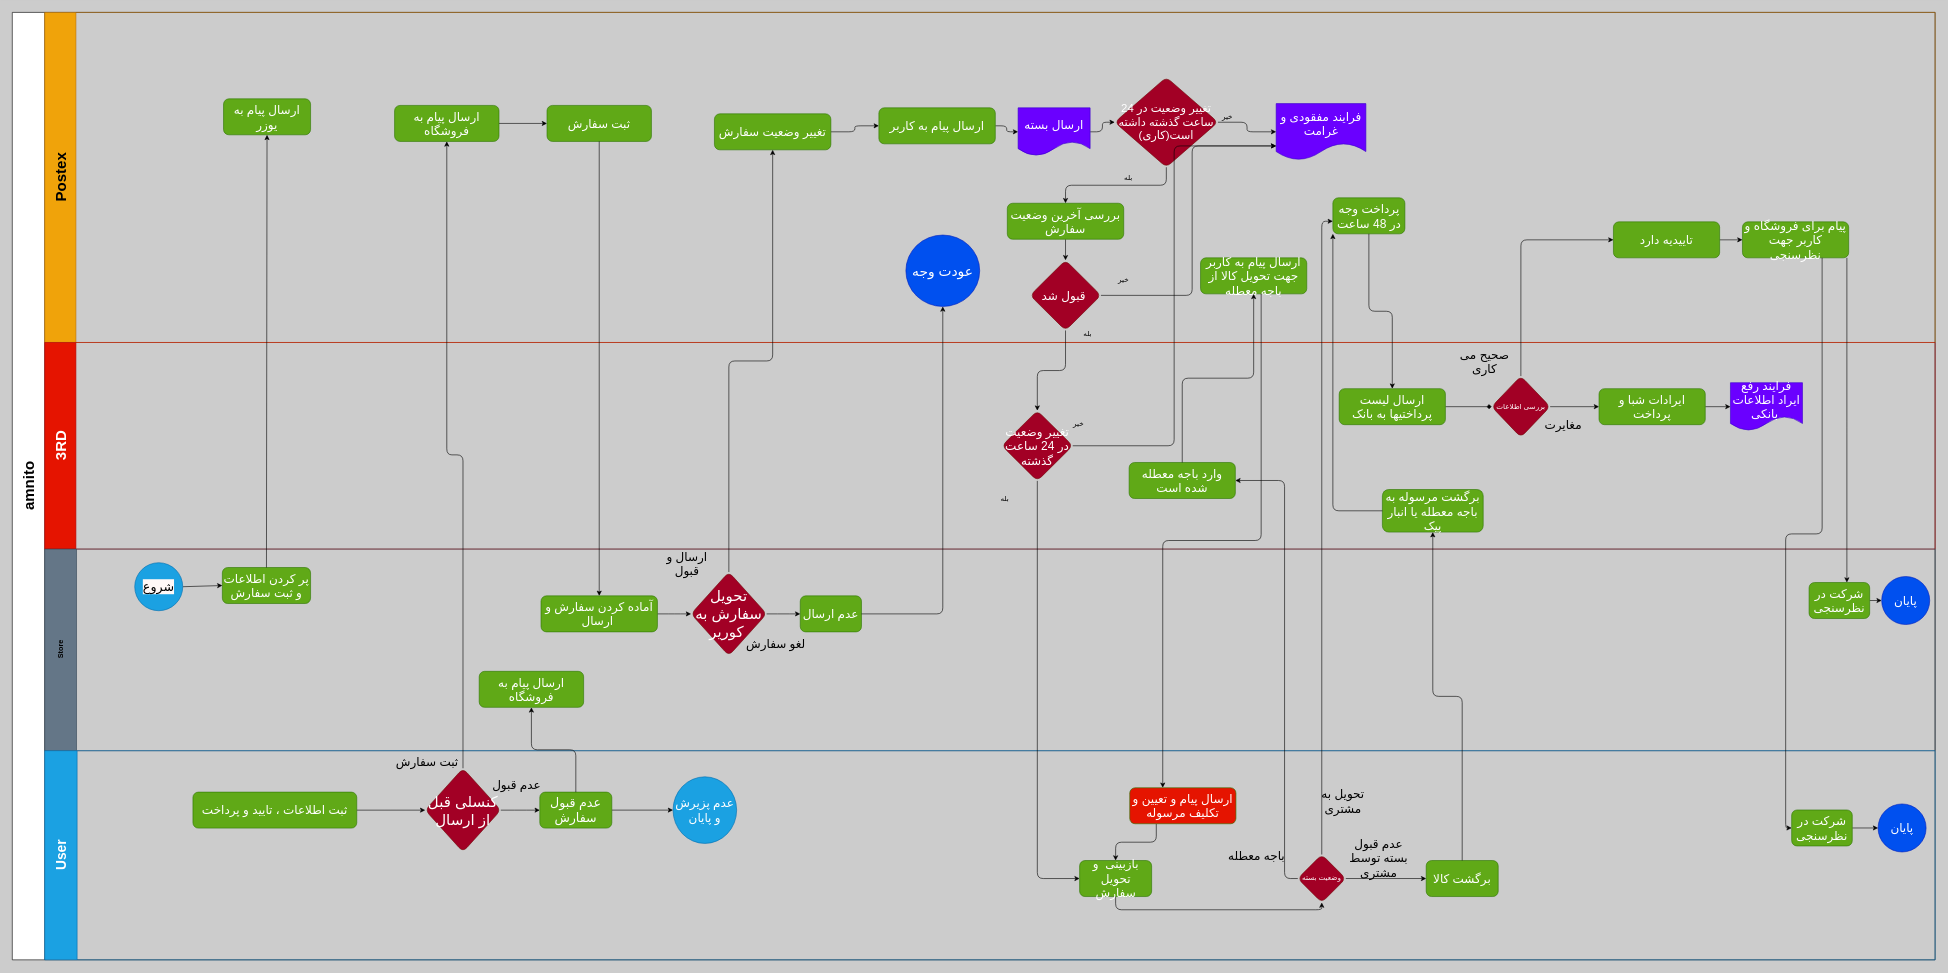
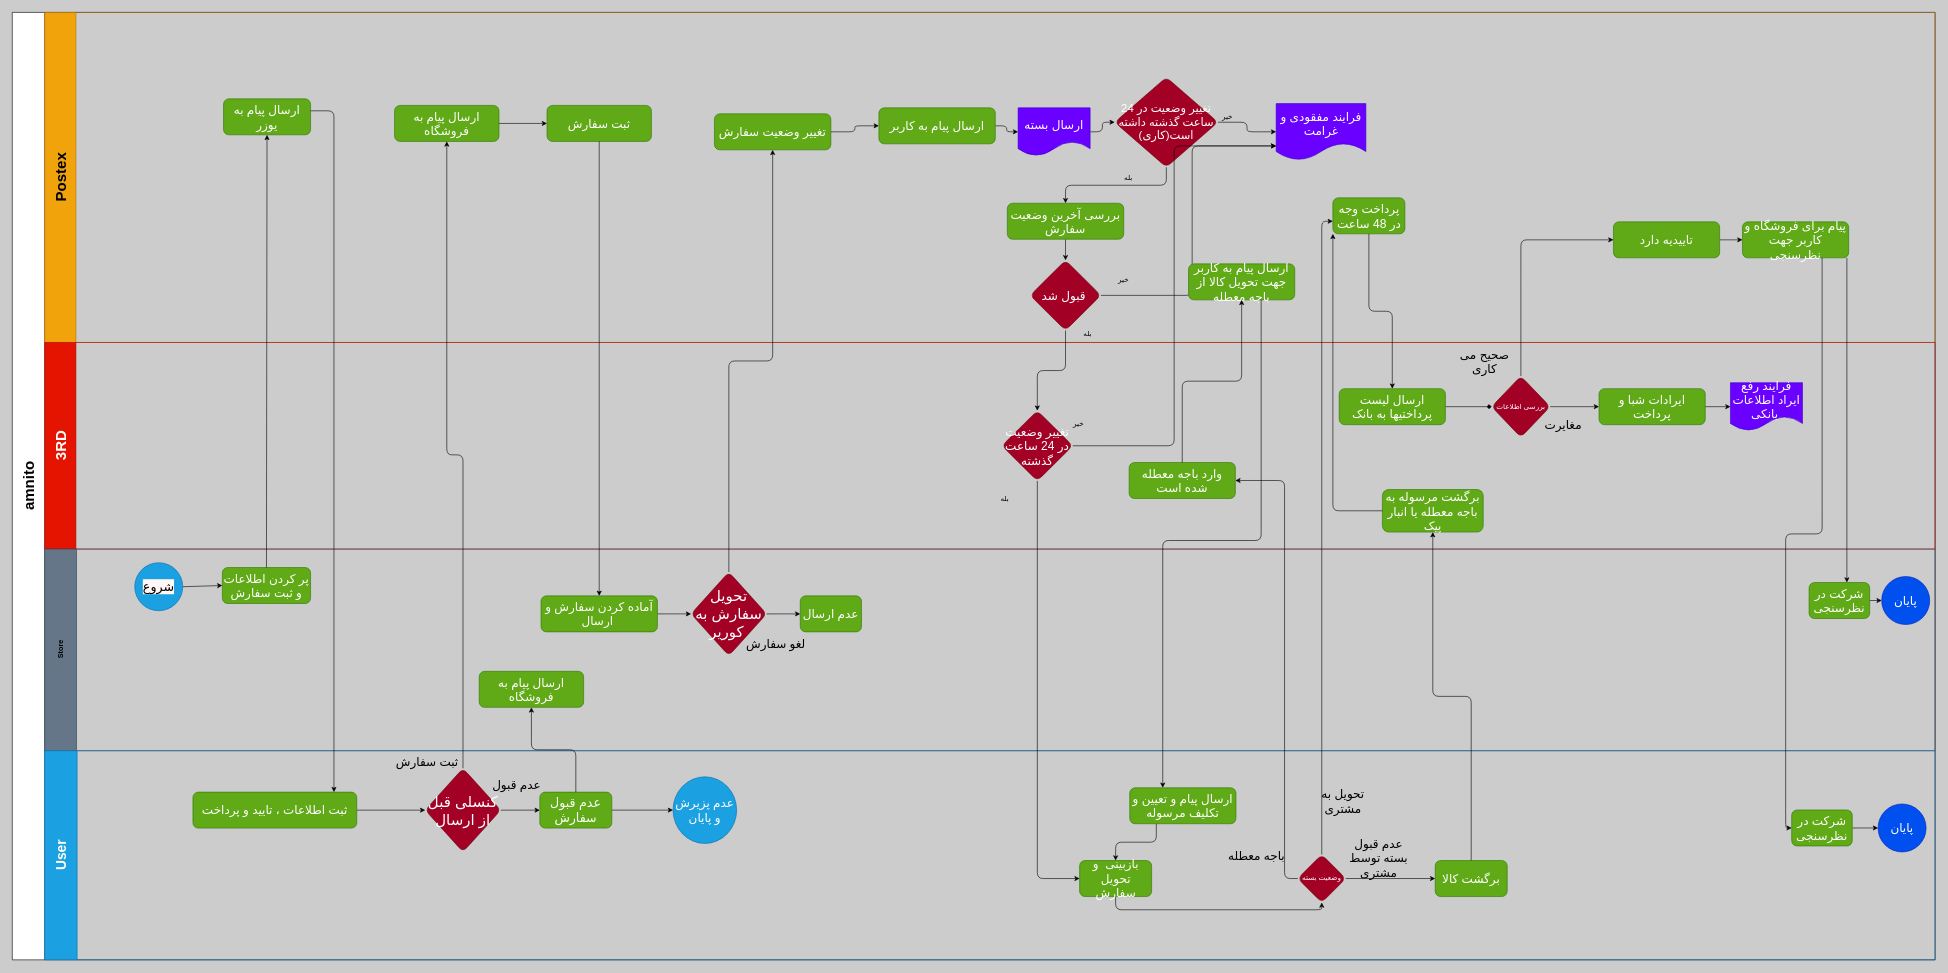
edge "ارسال پیام به یوزر" -> "ثبت اطلاعات ، تایید و پرداخت": added
node "عودت وجه": removed
node "ارسال پیام به کاربر جهت تحویل کالا از باجه معطله": moved (1253, 276) -> (1241, 282)
node "ارسال و قبول": removed
edge "عدم ارسال" -> "عودت وجه": removed
node "ارسال پیام و تعیین و تکلیف مرسوله": fillcolor #e51400 -> #60a917
node "برگشت کالا": moved (1462, 878) -> (1471, 878)
